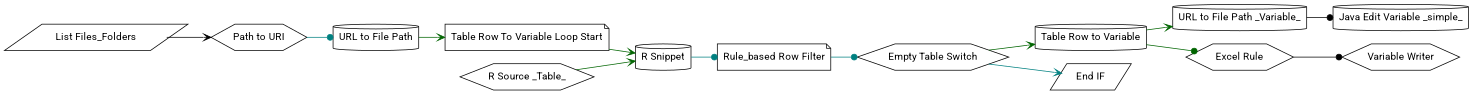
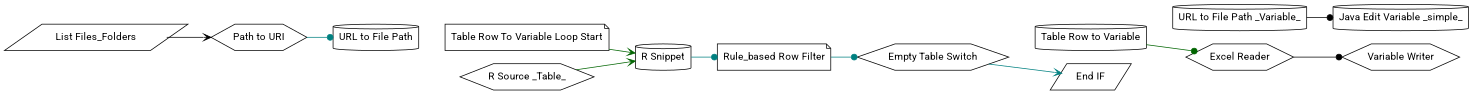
edge "Table Row to Variable" -> "URL to File Path _Variable_": removed
edge "URL to File Path" -> "Table Row To Variable Loop Start": removed
edge "Empty Table Switch" -> "Table Row to Variable": removed
node "Excel Rule": label "Excel Rule" -> "Excel Reader"
